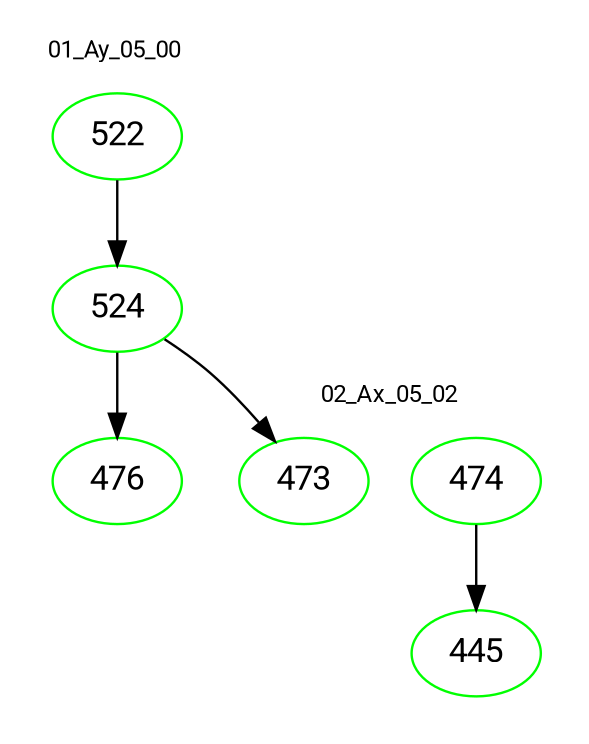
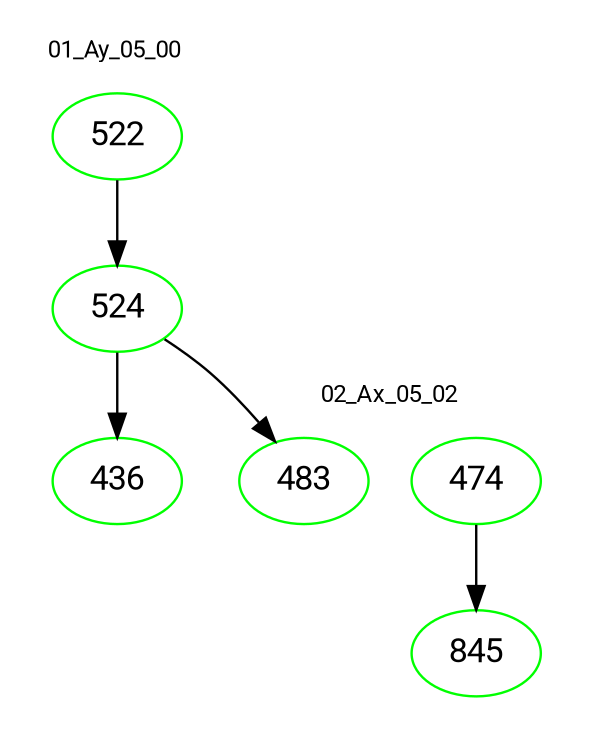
node "476": label "476" -> "436"
node "473": label "473" -> "483"
node "445": label "445" -> "845"
